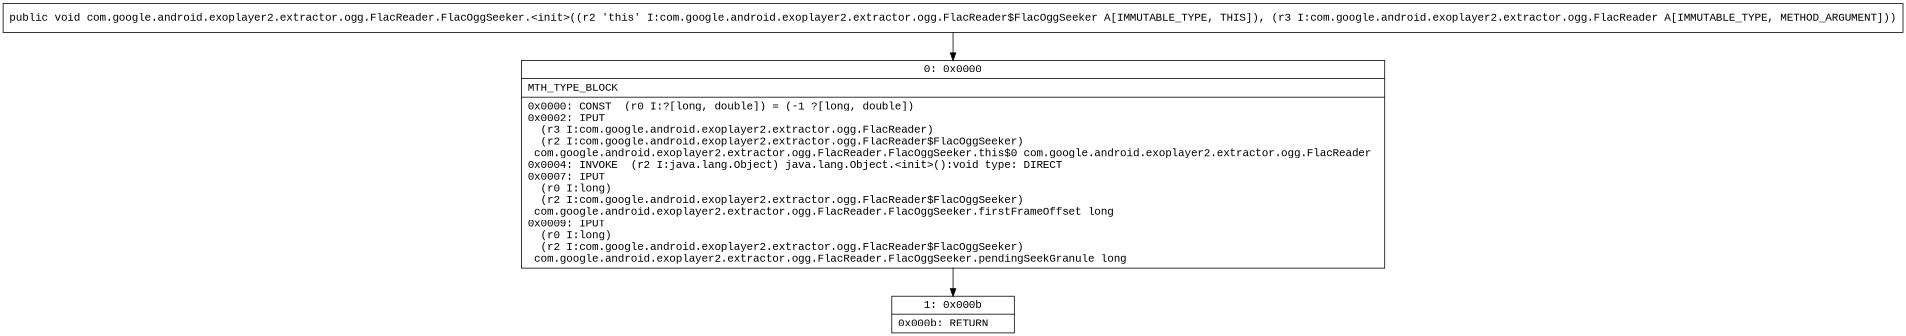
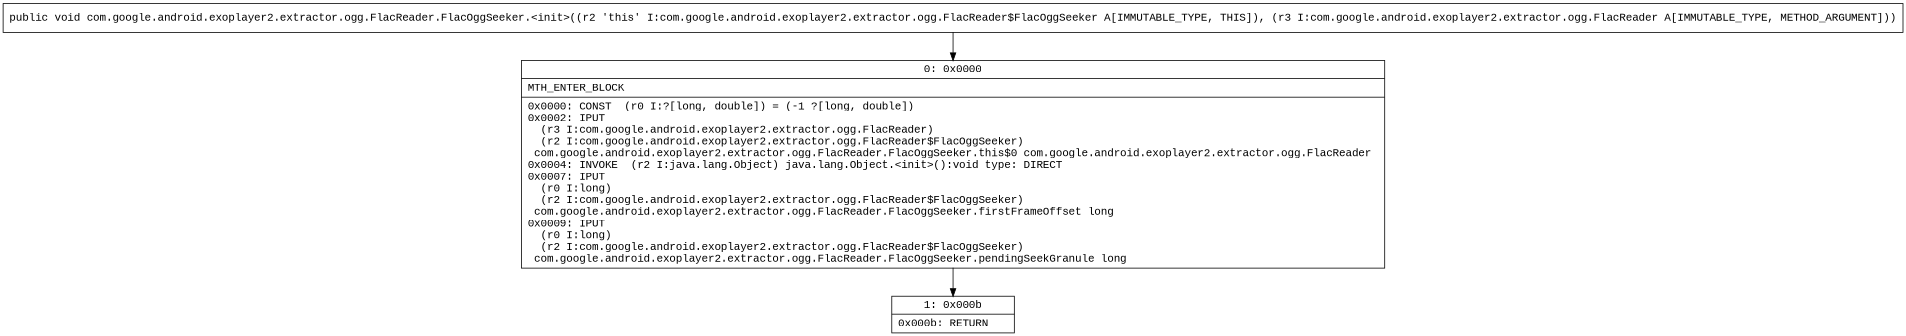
node "0: 0x0000": text "MTH_TYPE_BLOCK" -> "MTH_ENTER_BLOCK"
